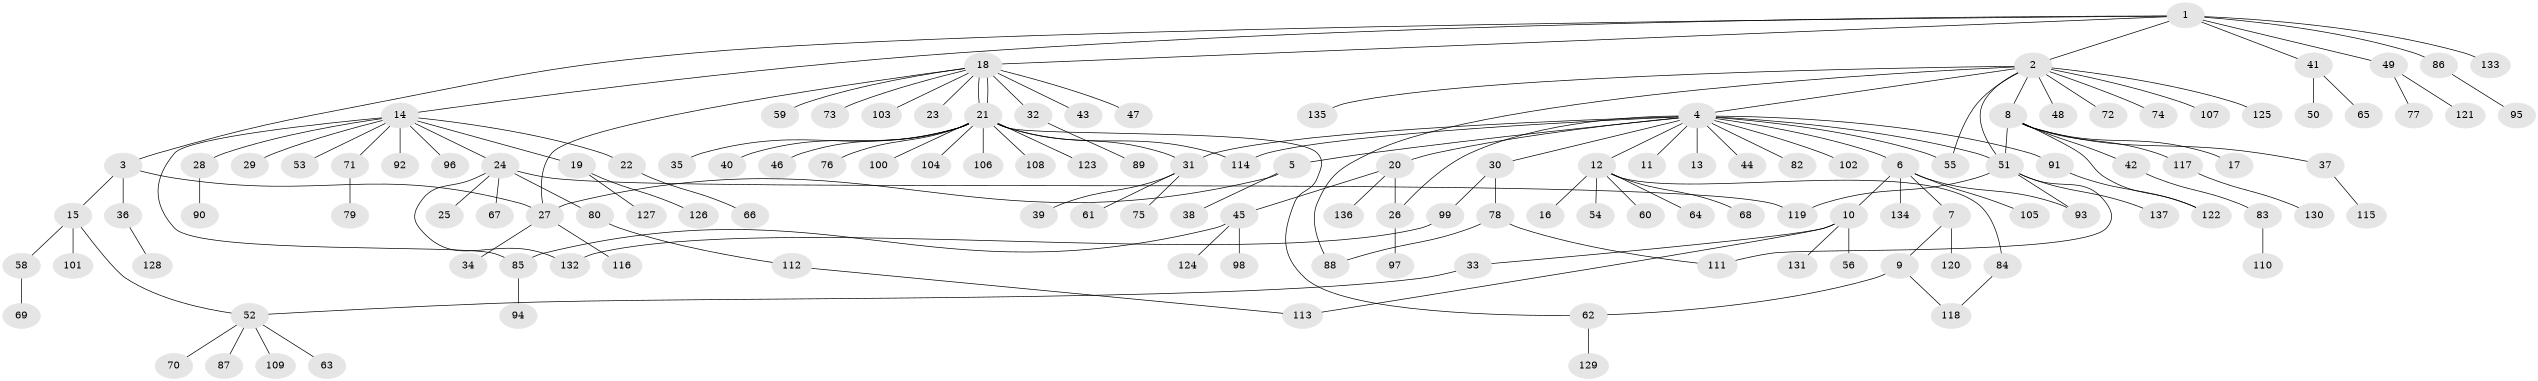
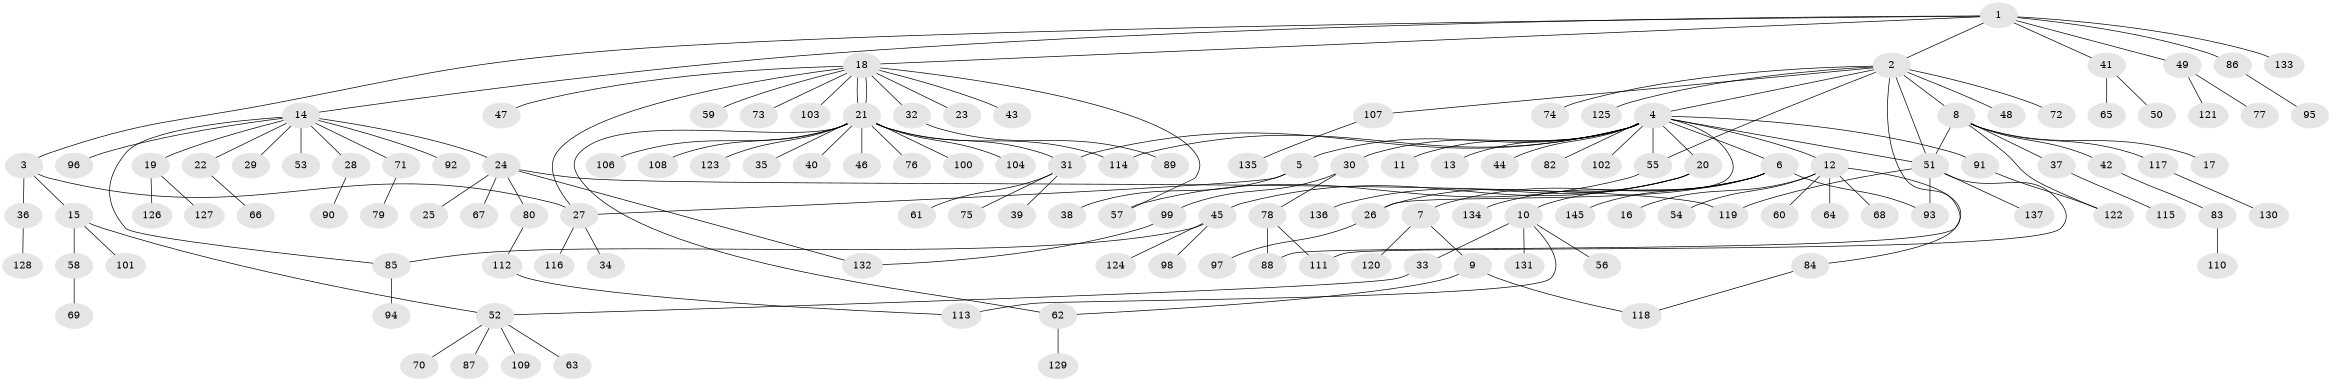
edge "2" -- "135": now "107" -- "135"
node "57": added
node "105": label "105" -> "145"
